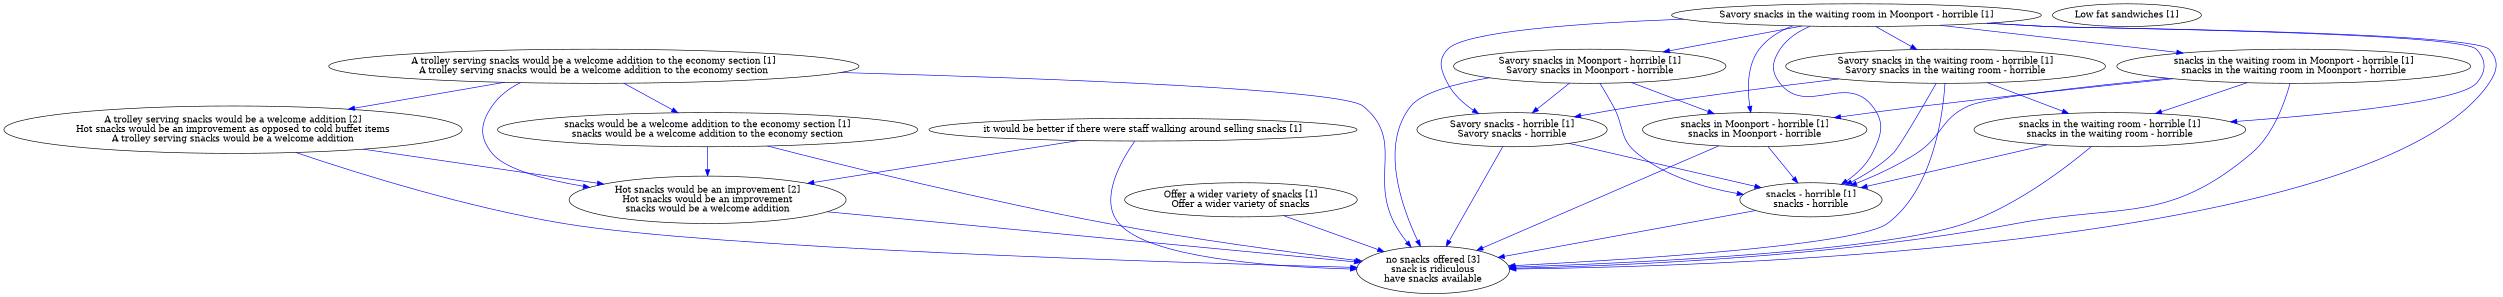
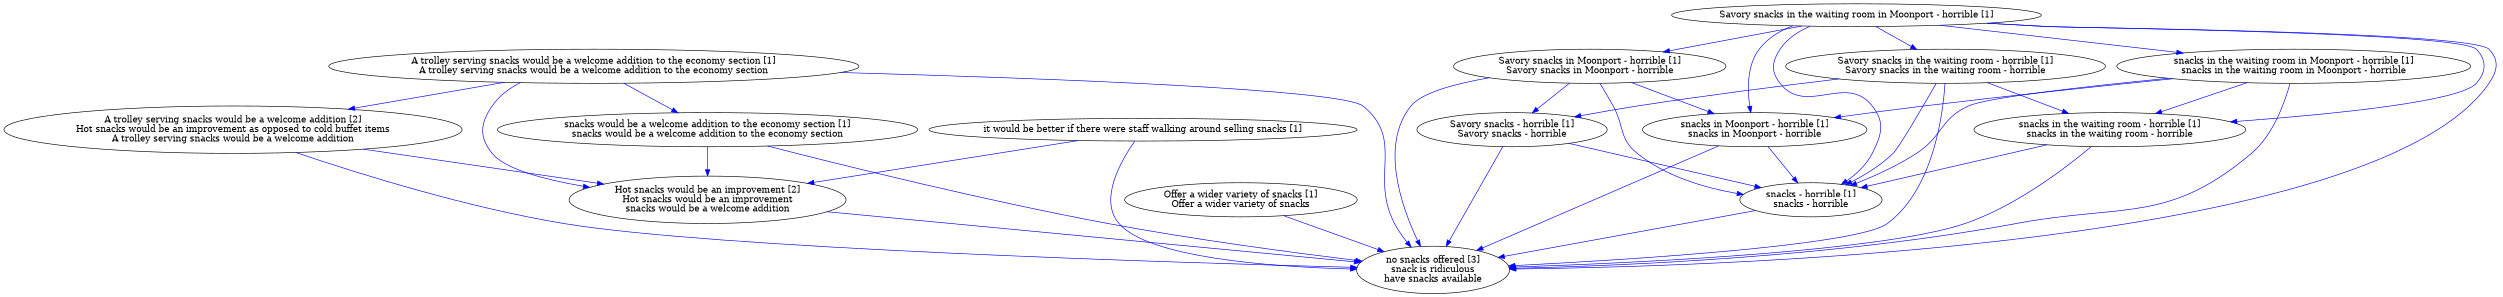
node "Low fat sandwiches [1]": removed
edge "Savory snacks in the waiting room in Moonport - horrible [1]" -> "Savory snacks - horrible [1] Savory snacks - horrible": removed
